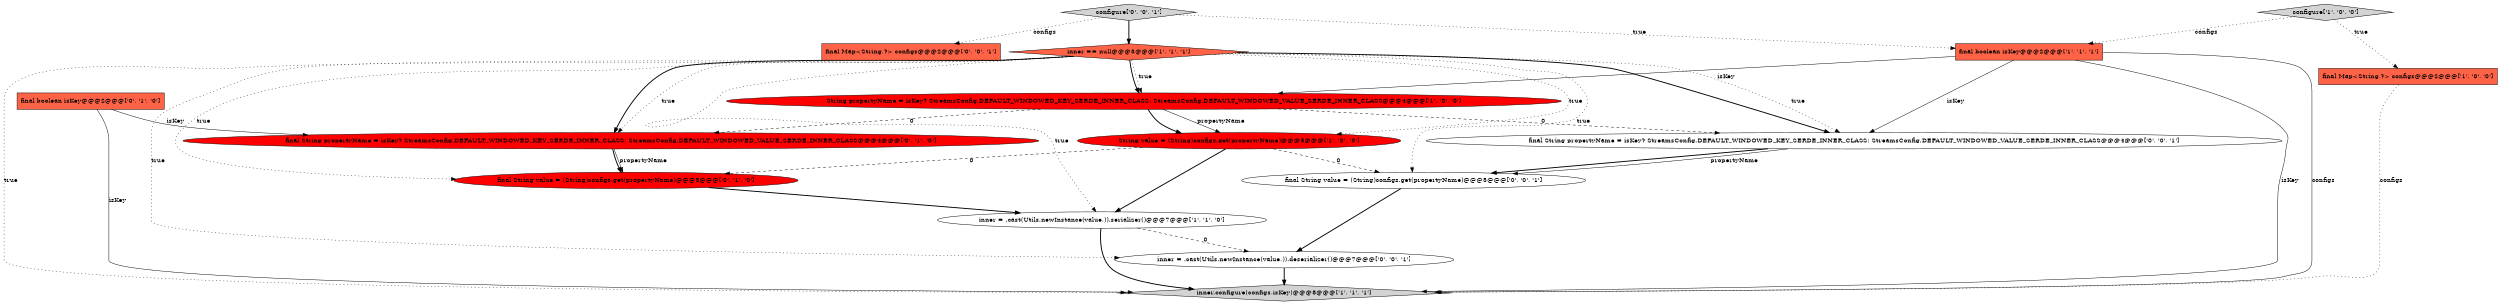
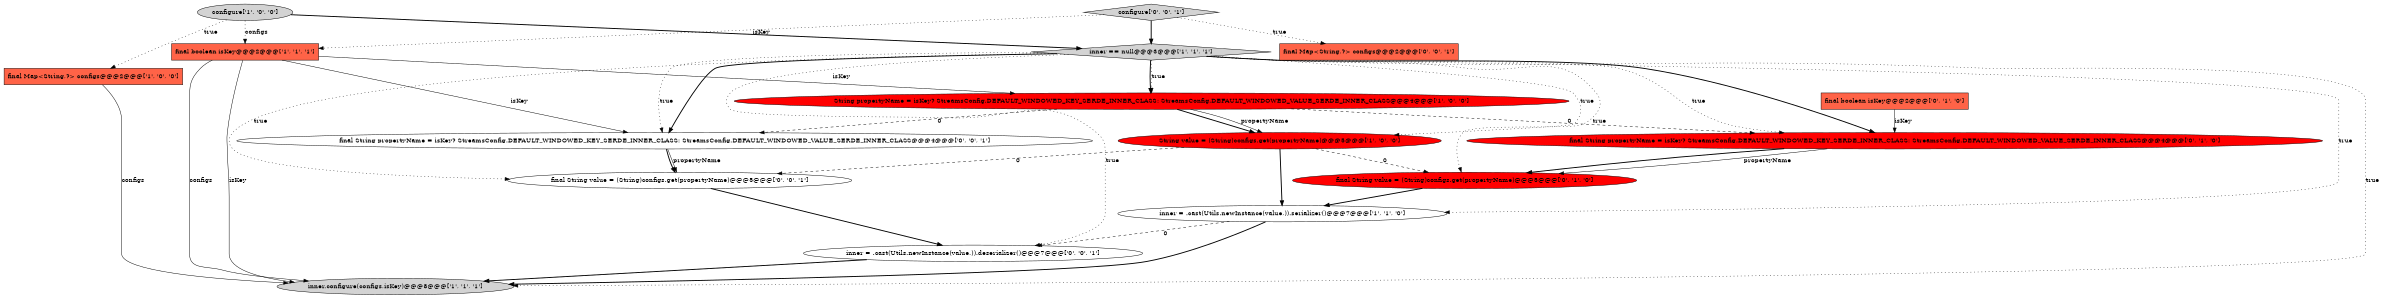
node "configure['1', '0', '0']": shape diamond -> ellipse
edge "configure['1', '0', '0']" -> "inner == null@@@3@@@['1', '1', '1']": added
edge "configure['0', '0', '1']" -> "final Map<String,?> configs@@@2@@@['0', '0', '1']": label "configs" -> "true"
edge "configure['0', '0', '1']" -> "final boolean isKey@@@2@@@['1', '1', '1']": label "true" -> "isKey"
node "inner == null@@@3@@@['1', '1', '1']": fillcolor tomato -> lightgray
edge "final Map<String,?> configs@@@2@@@['1', '0', '0']" -> "inner.configure(configs,isKey)@@@8@@@['1', '1', '1']": style dotted -> solid
edge "final boolean isKey@@@2@@@['0', '1', '0']" -> "inner.configure(configs,isKey)@@@8@@@['1', '1', '1']": removed, label "isKey"
node "inner.configure(configs,isKey)@@@8@@@['1', '1', '1']": shape diamond -> ellipse
